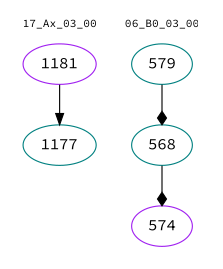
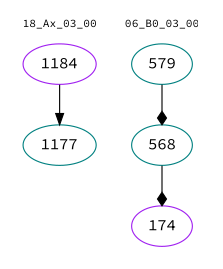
cluster "17_Ax_03_00": label "17_Ax_03_00" -> "18_Ax_03_00"
node "1181": label "1181" -> "1184"
node "574": label "574" -> "174"
